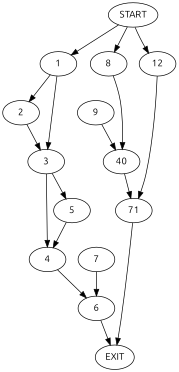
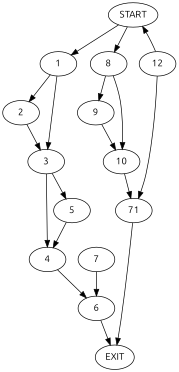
edge "START" -> "12": reversed
edge "8" -> "9": added
node "40": label "40" -> "10"
